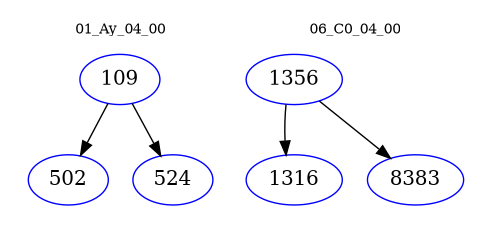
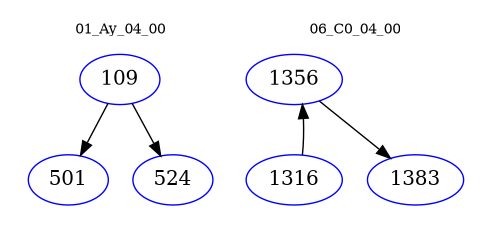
edge "1356" -> "1316": reversed
node "502": label "502" -> "501"
node "8383": label "8383" -> "1383"
